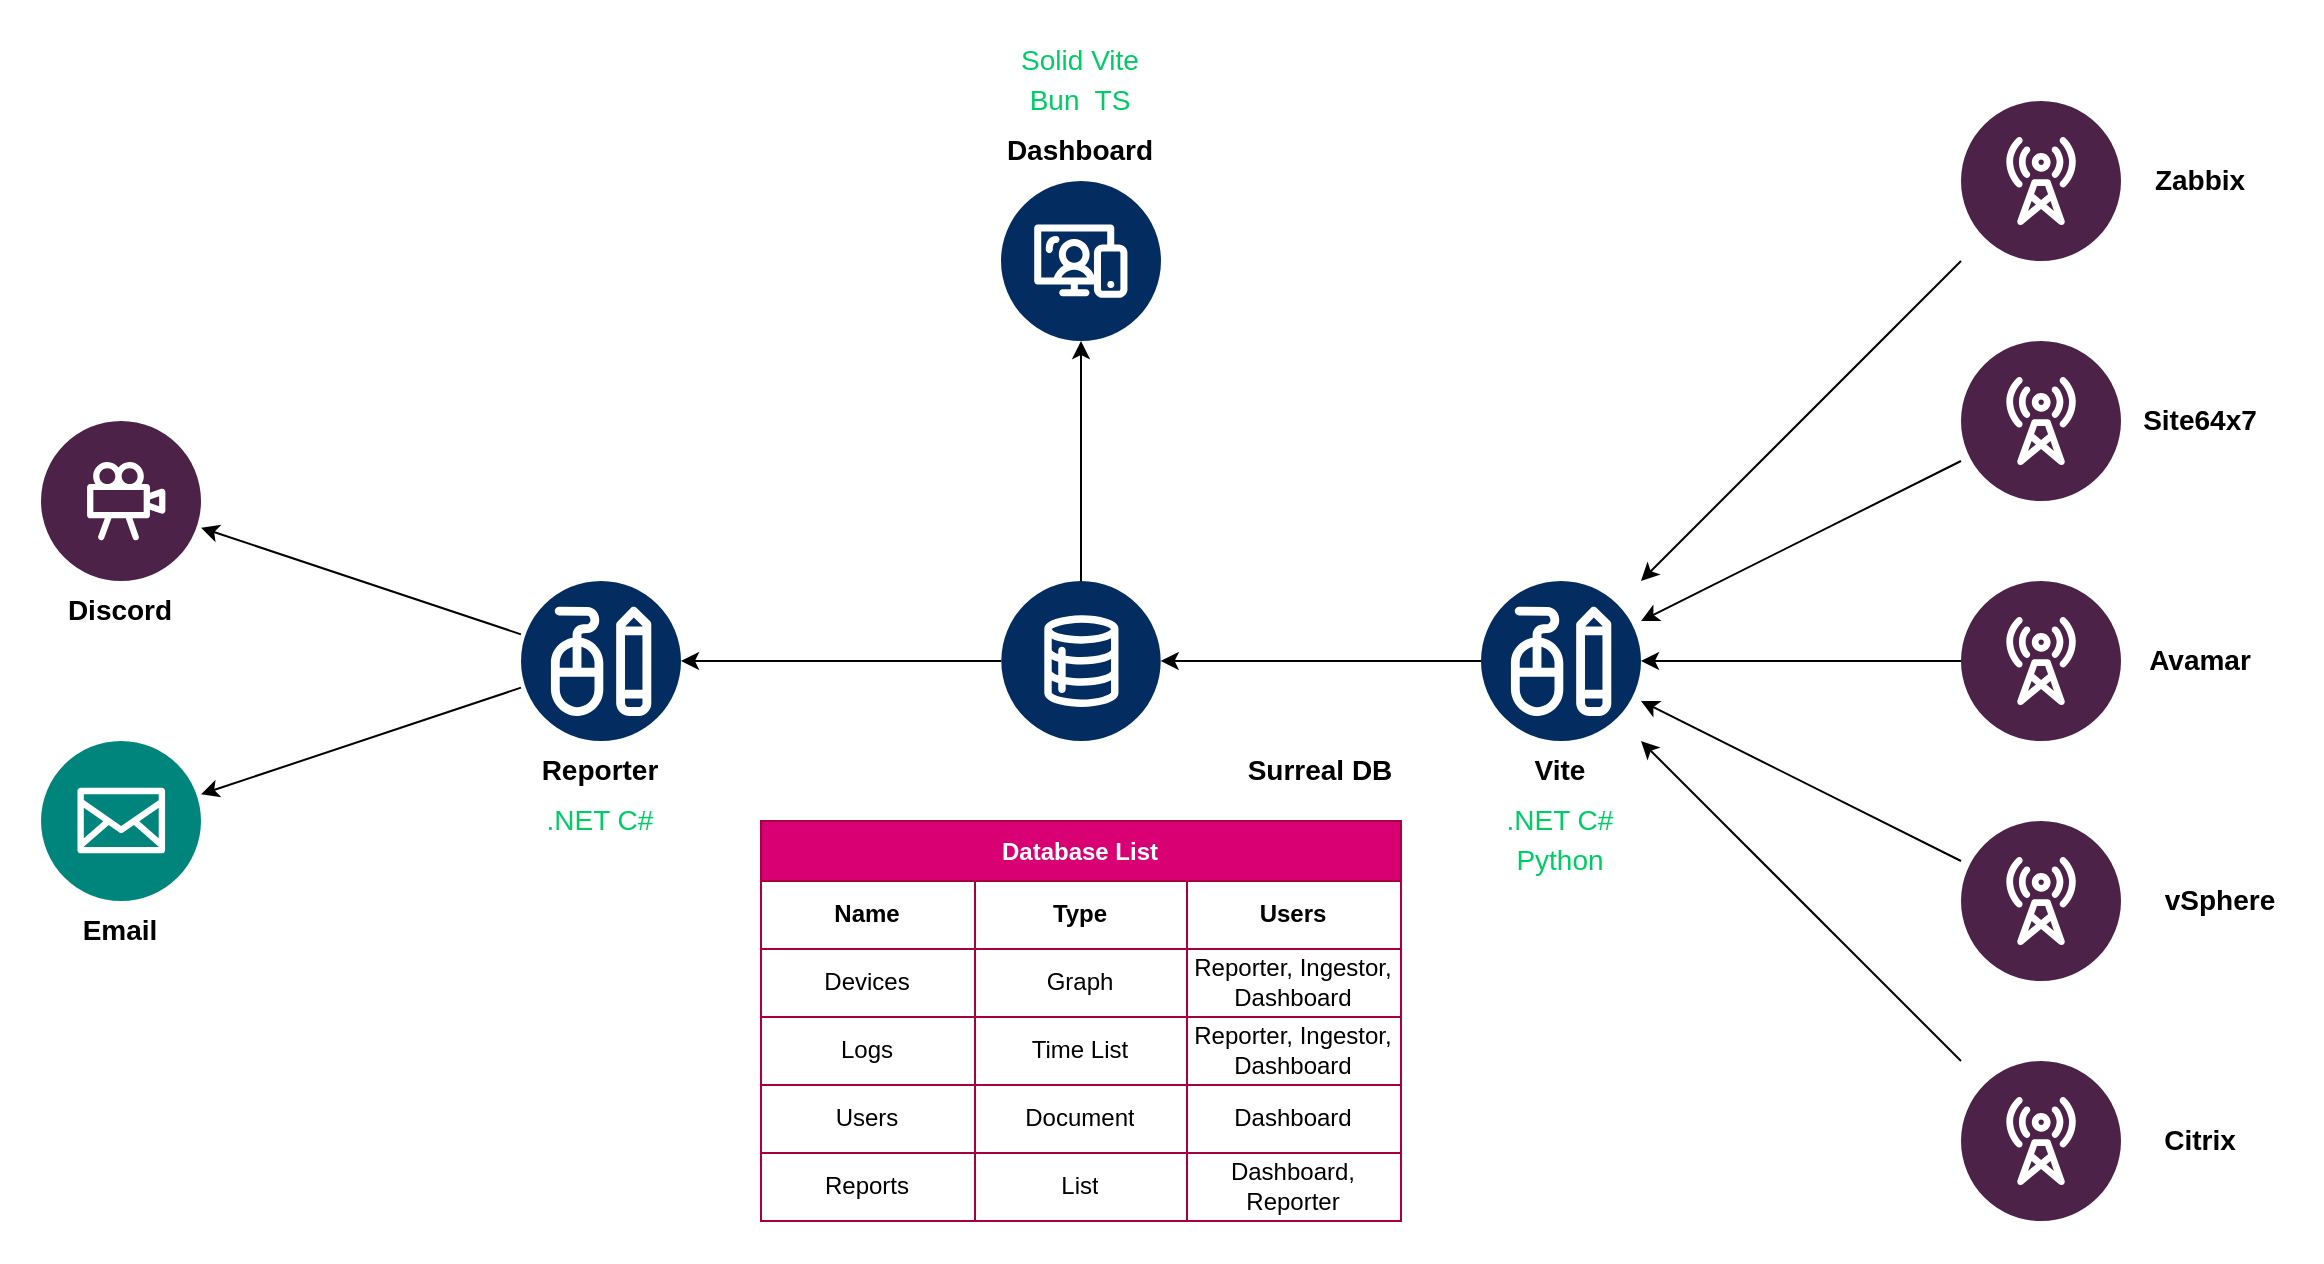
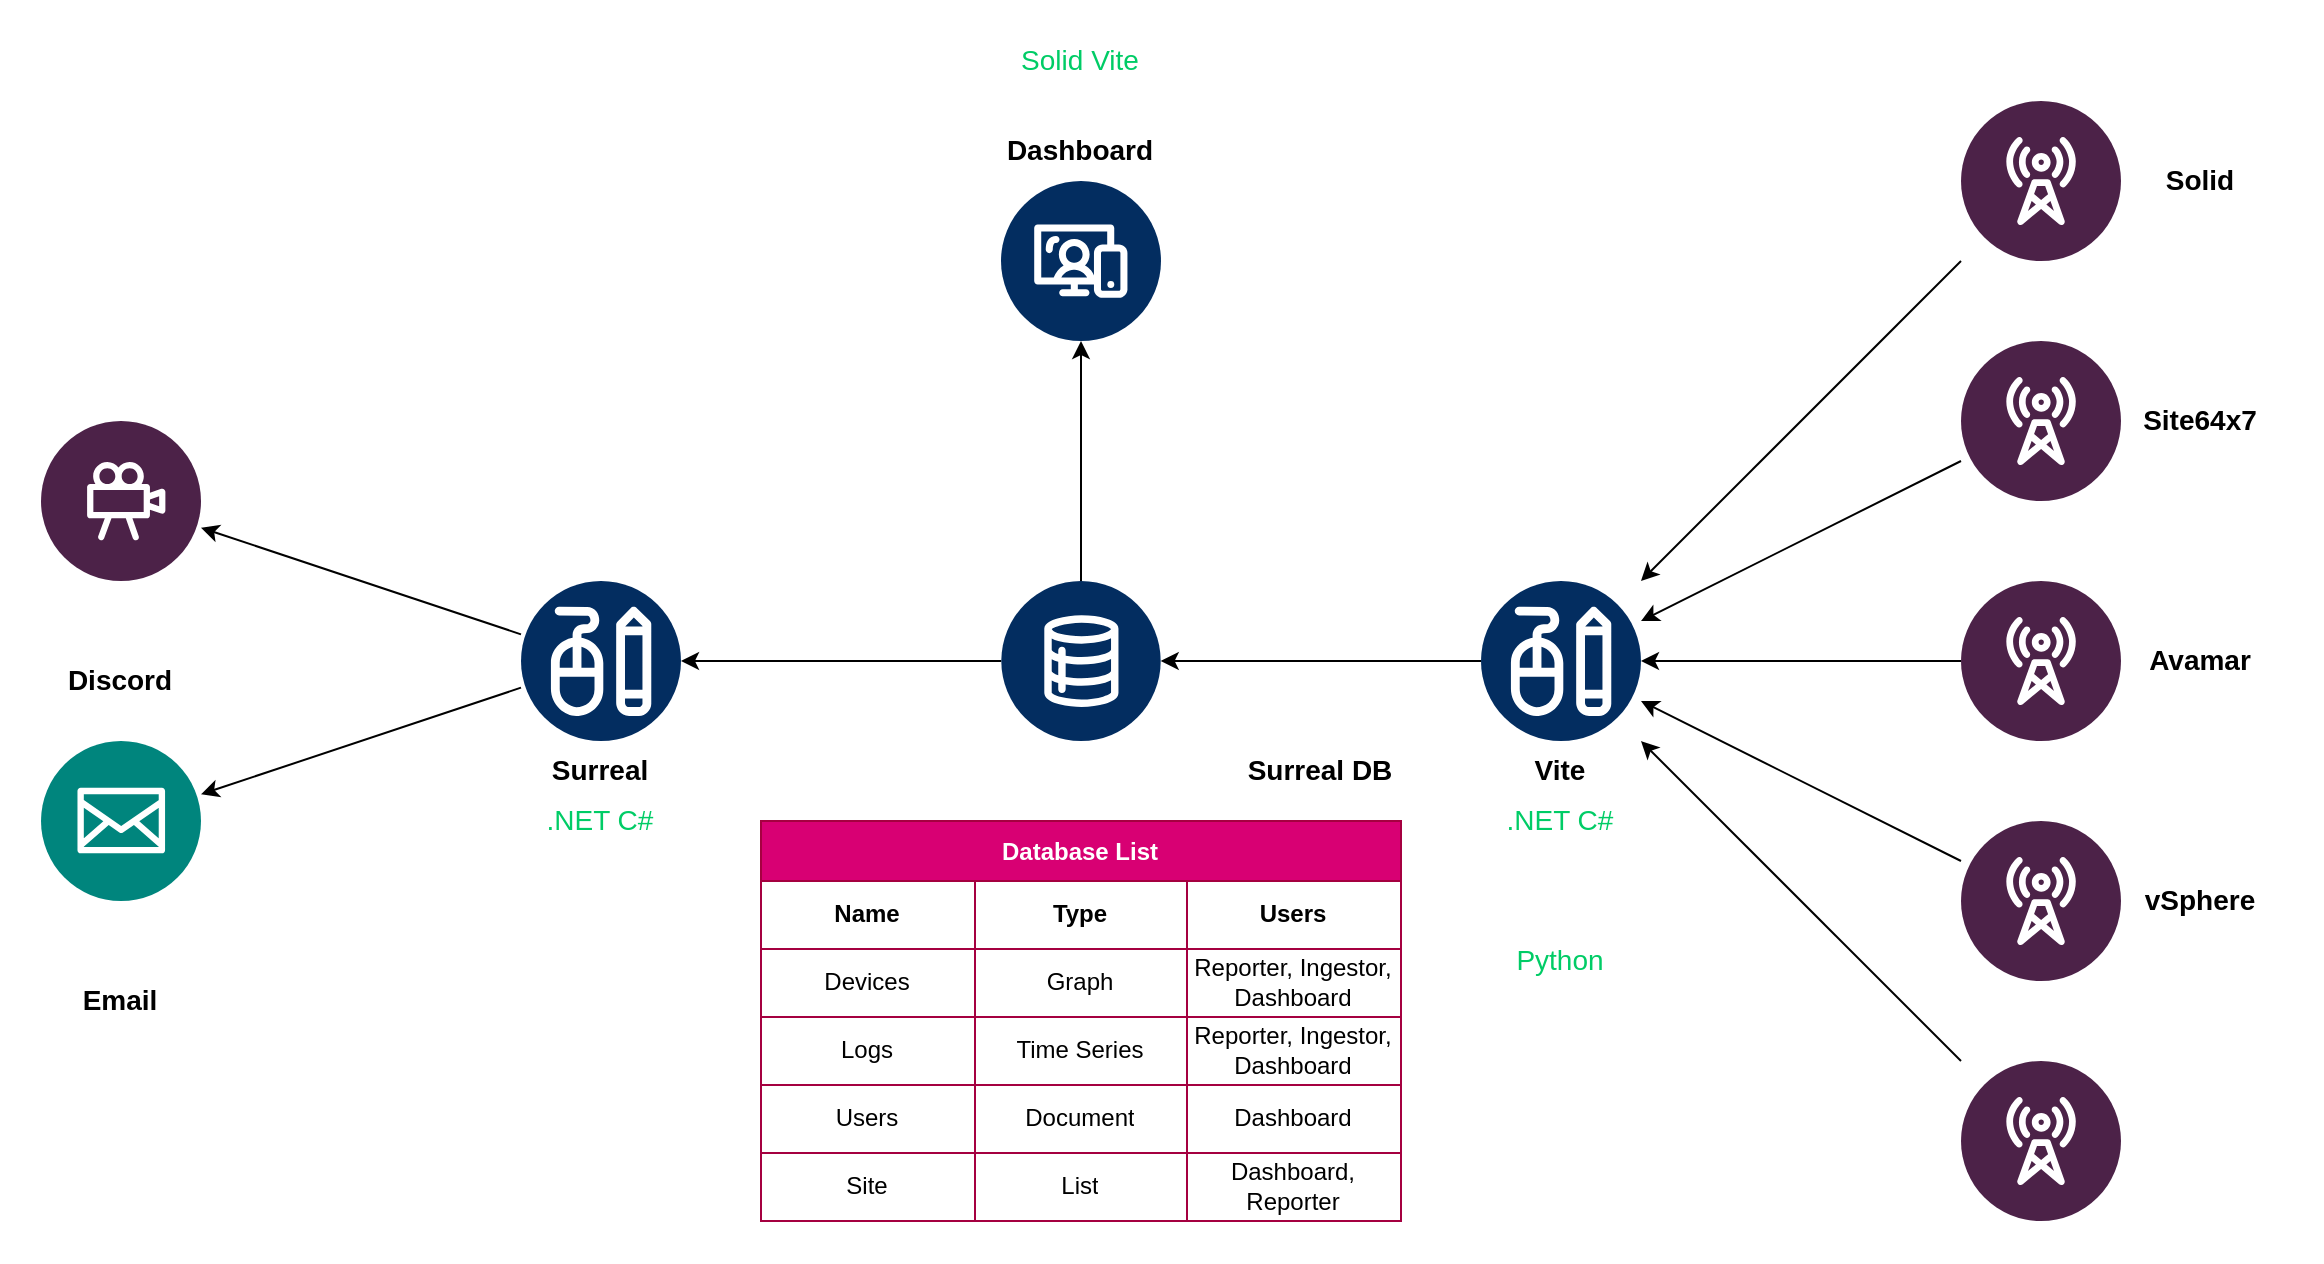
node "Bun TS": removed
node "Zabbix": label "Zabbix" -> "Solid"
node "Discord": moved (121, 611) -> (121, 681)
node "Reporter": label "Reporter" -> "Surreal"
node "Python": moved (1561, 861) -> (1561, 961)
node "vSphere": moved (2221, 901) -> (2201, 901)
node "Email": moved (121, 931) -> (121, 1001)
node "Time List": label "Time List" -> "Time Series"
node "Citrix": removed
node "Reports": label "Reports" -> "Site"
